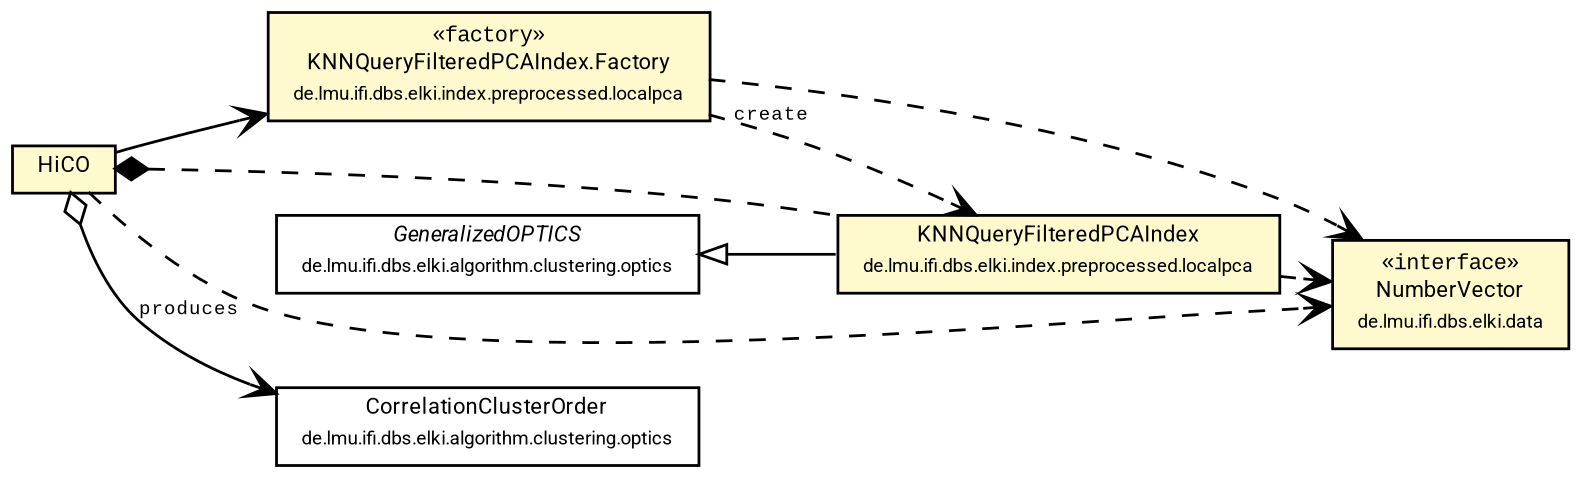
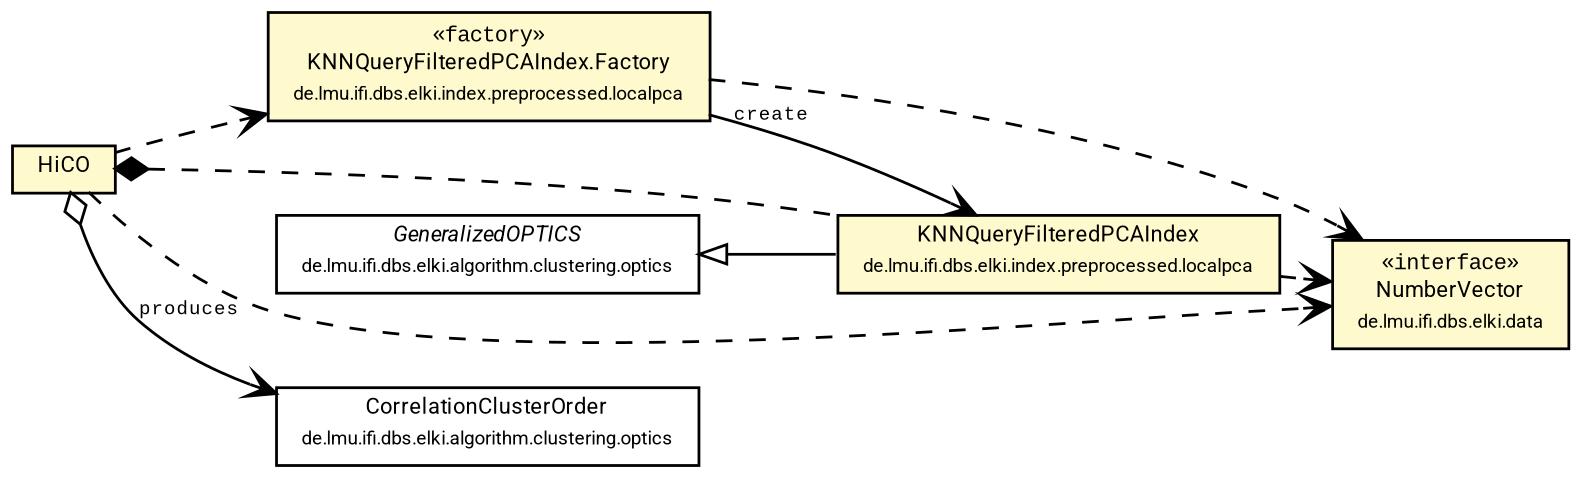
edge "HiCO" -> "KNNQueryFilteredPCAIndex.Factory": style solid -> dashed
edge "KNNQueryFilteredPCAIndex.Factory" -> "KNNQueryFilteredPCAIndex": style dashed -> solid
